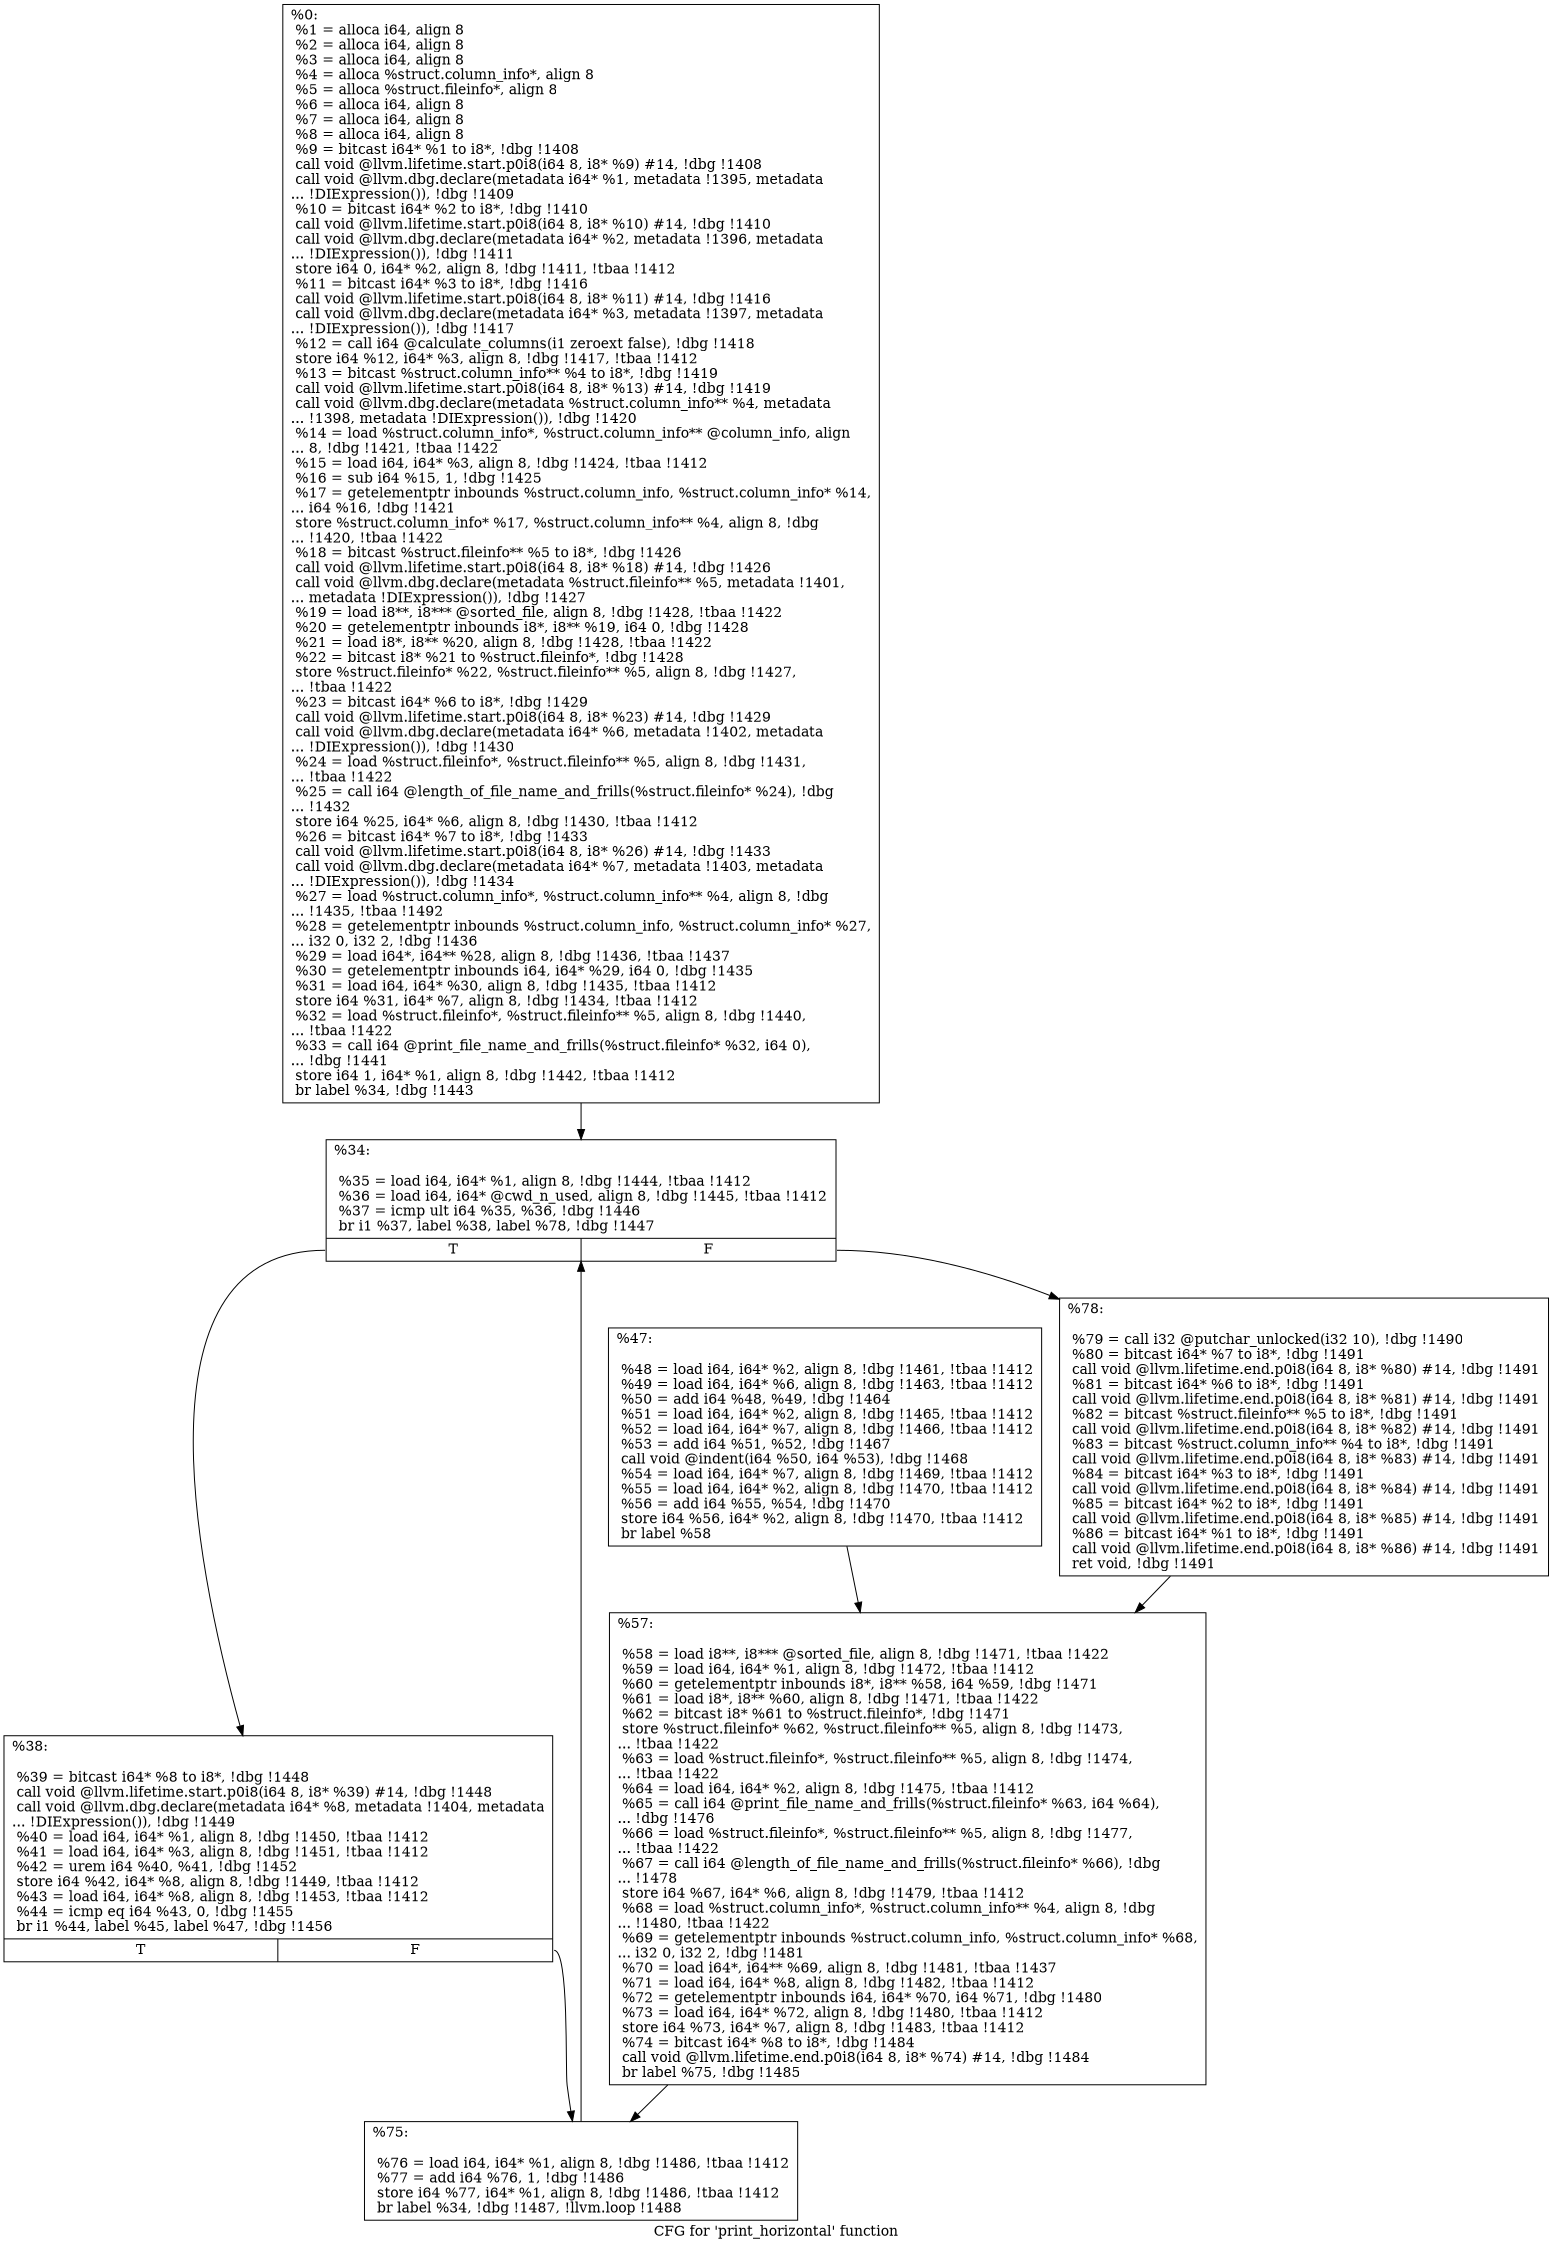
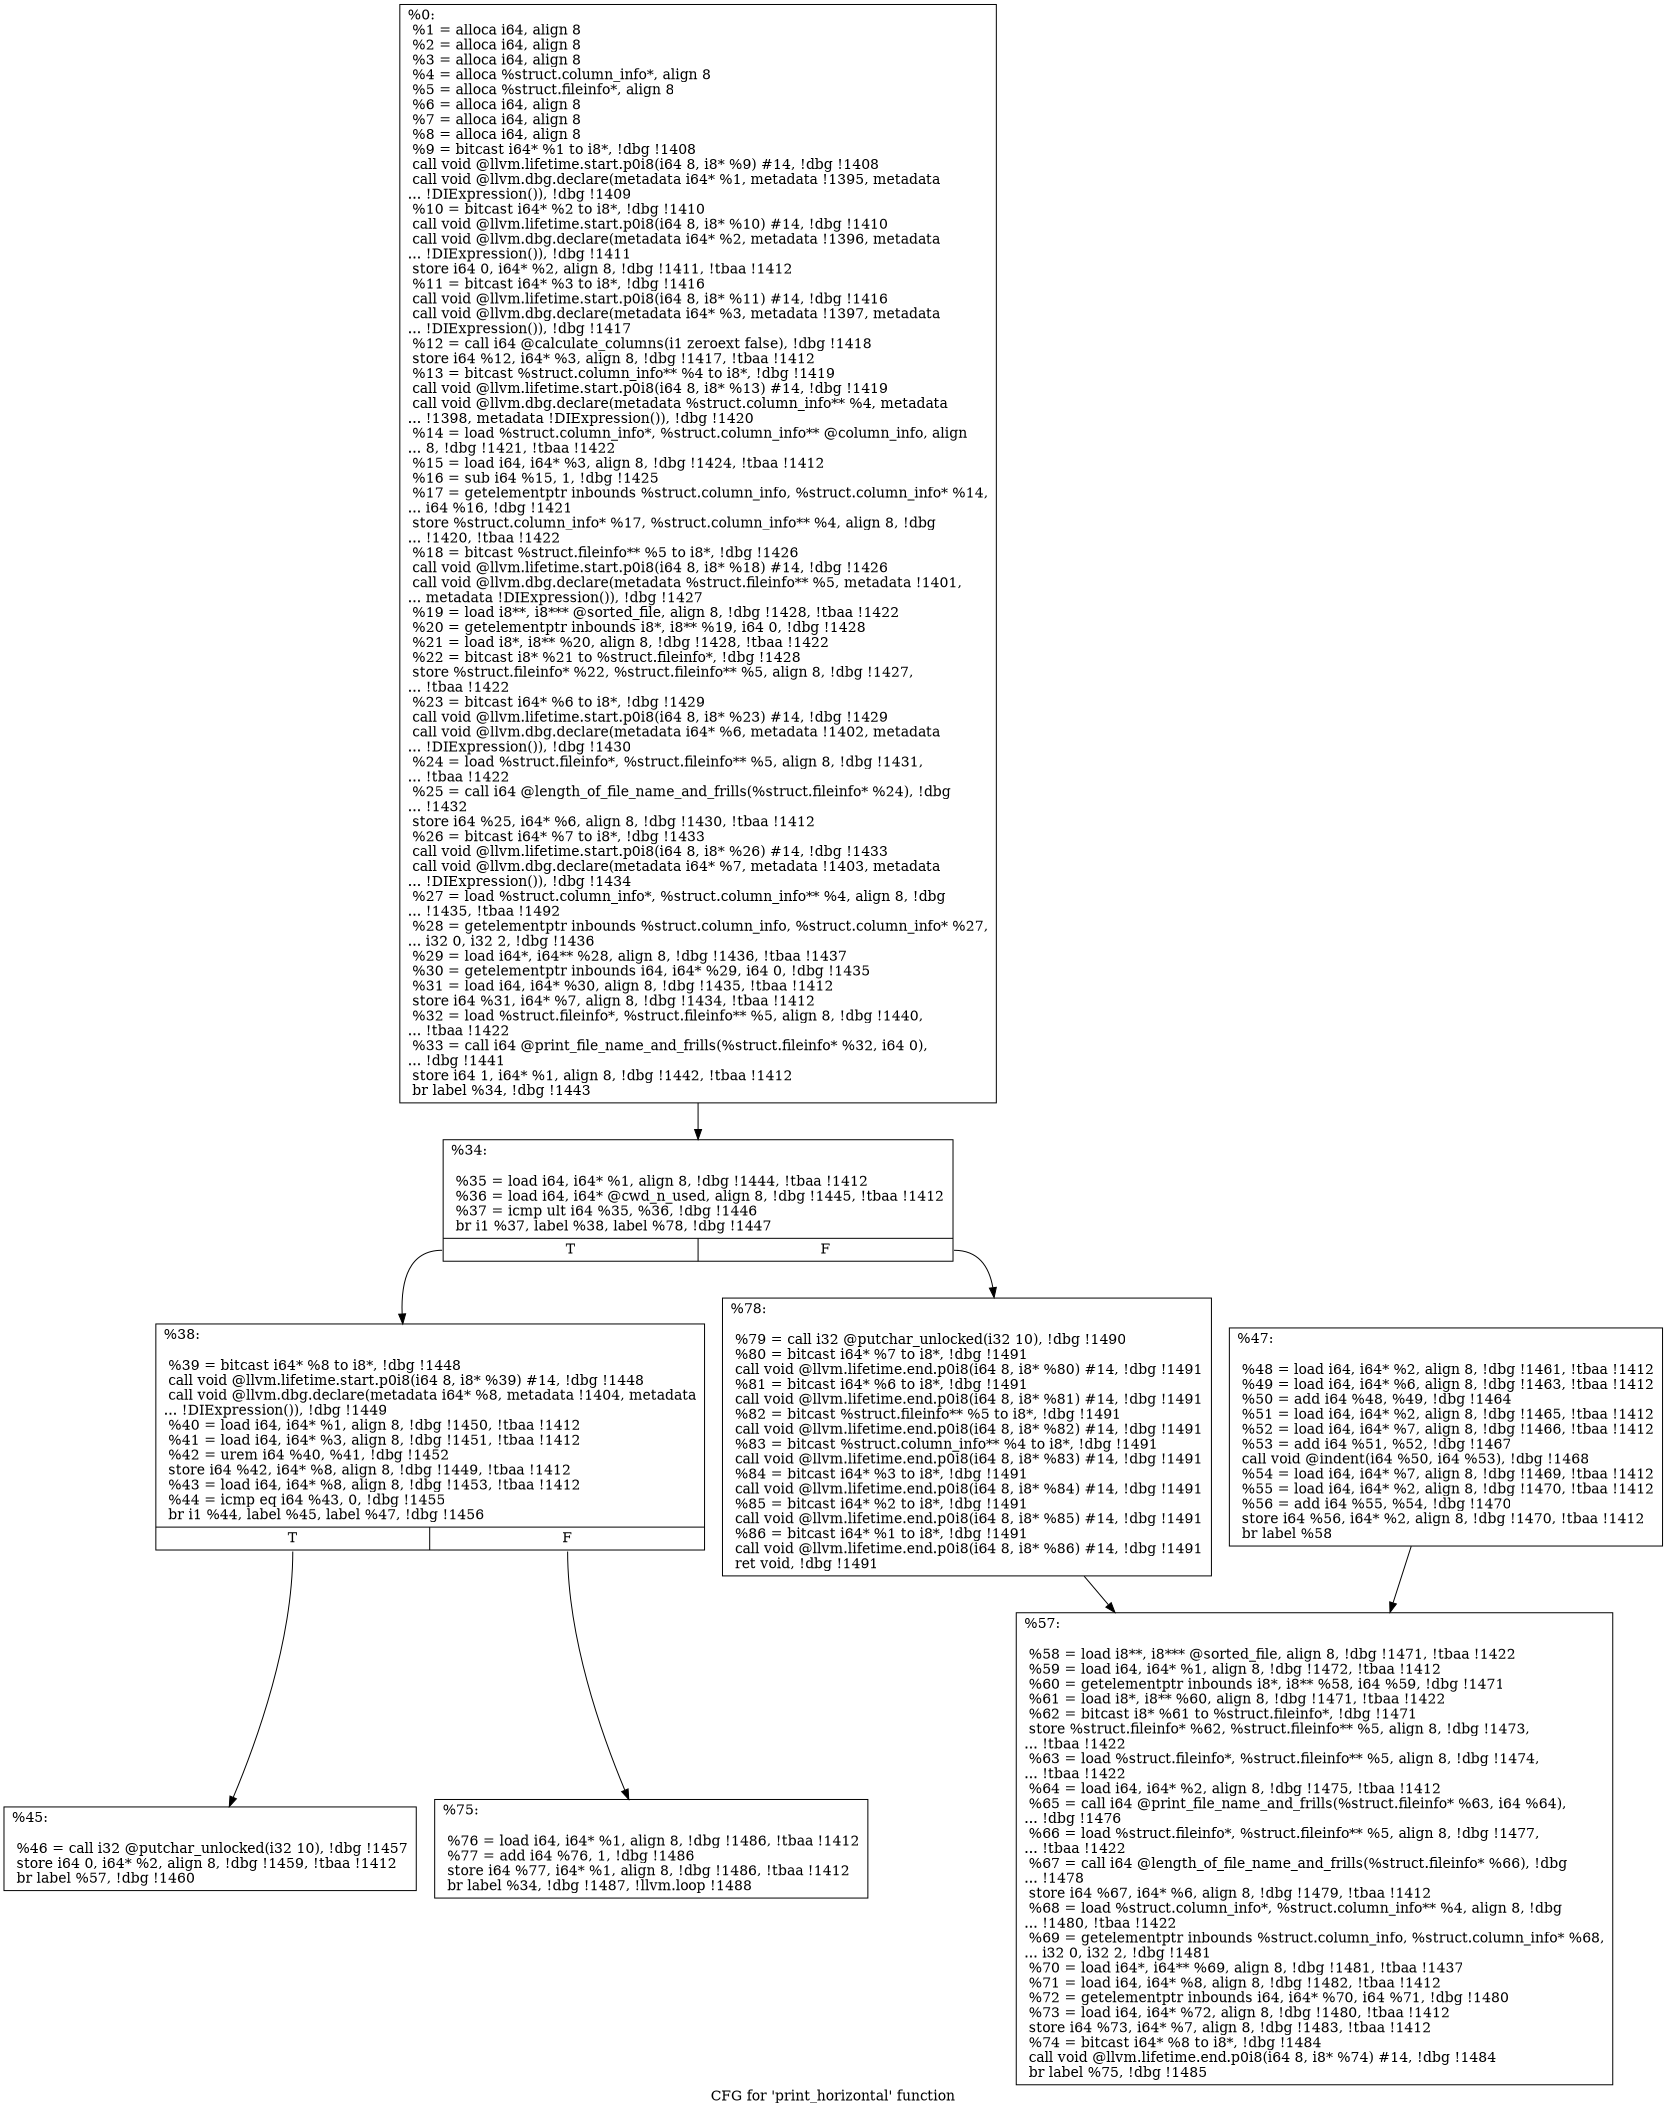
edge "%75:" -> "%34:": removed
node "%45:": added
edge "%57:" -> "%75:": removed
